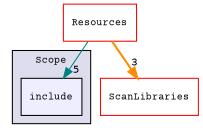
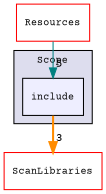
edge "Resources" -> "ScanLibraries": now "include" -> "ScanLibraries"
